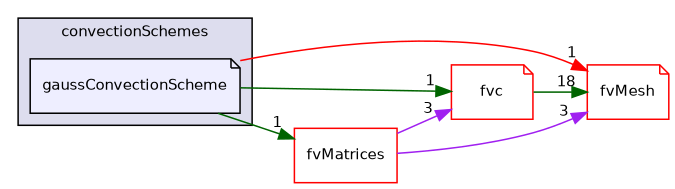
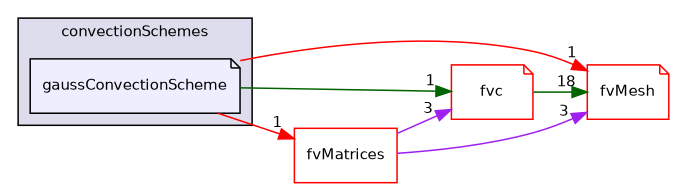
edge "gaussConvectionScheme" -> "fvMatrices": color darkgreen -> red
